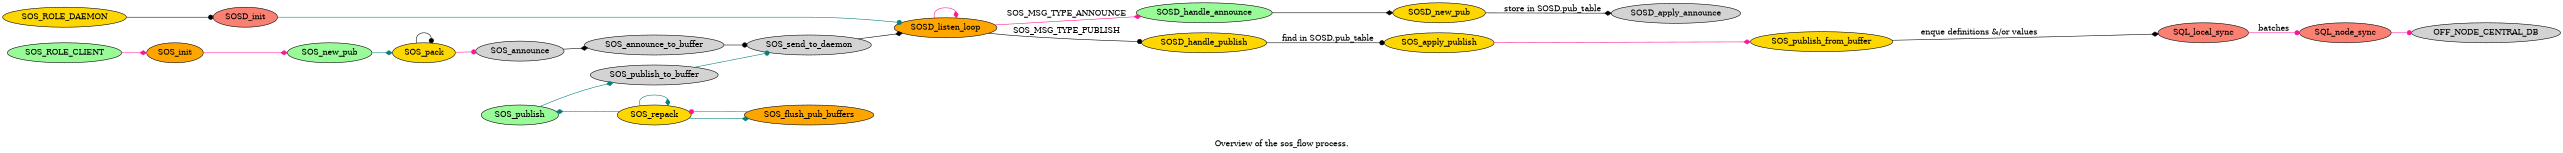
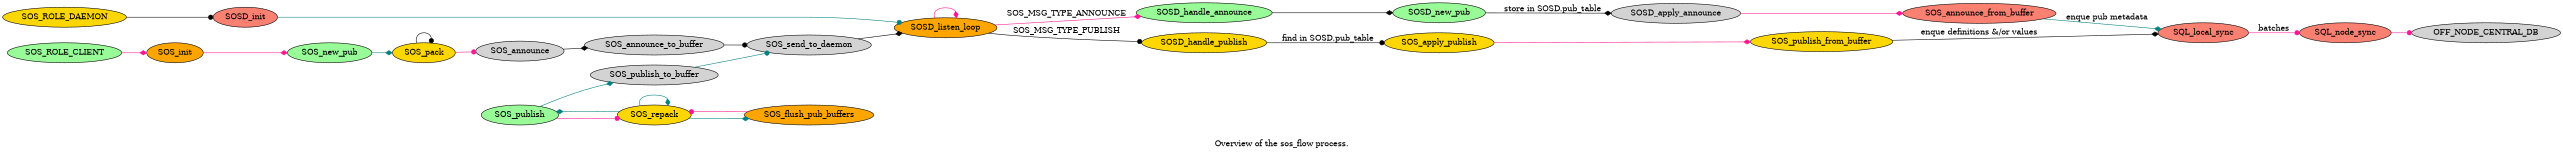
node "SOSD_new_pub": fillcolor gold -> palegreen
node "SOS_announce_from_buffer": added
edge "SOS_publish" -> "SOS_repack": added
